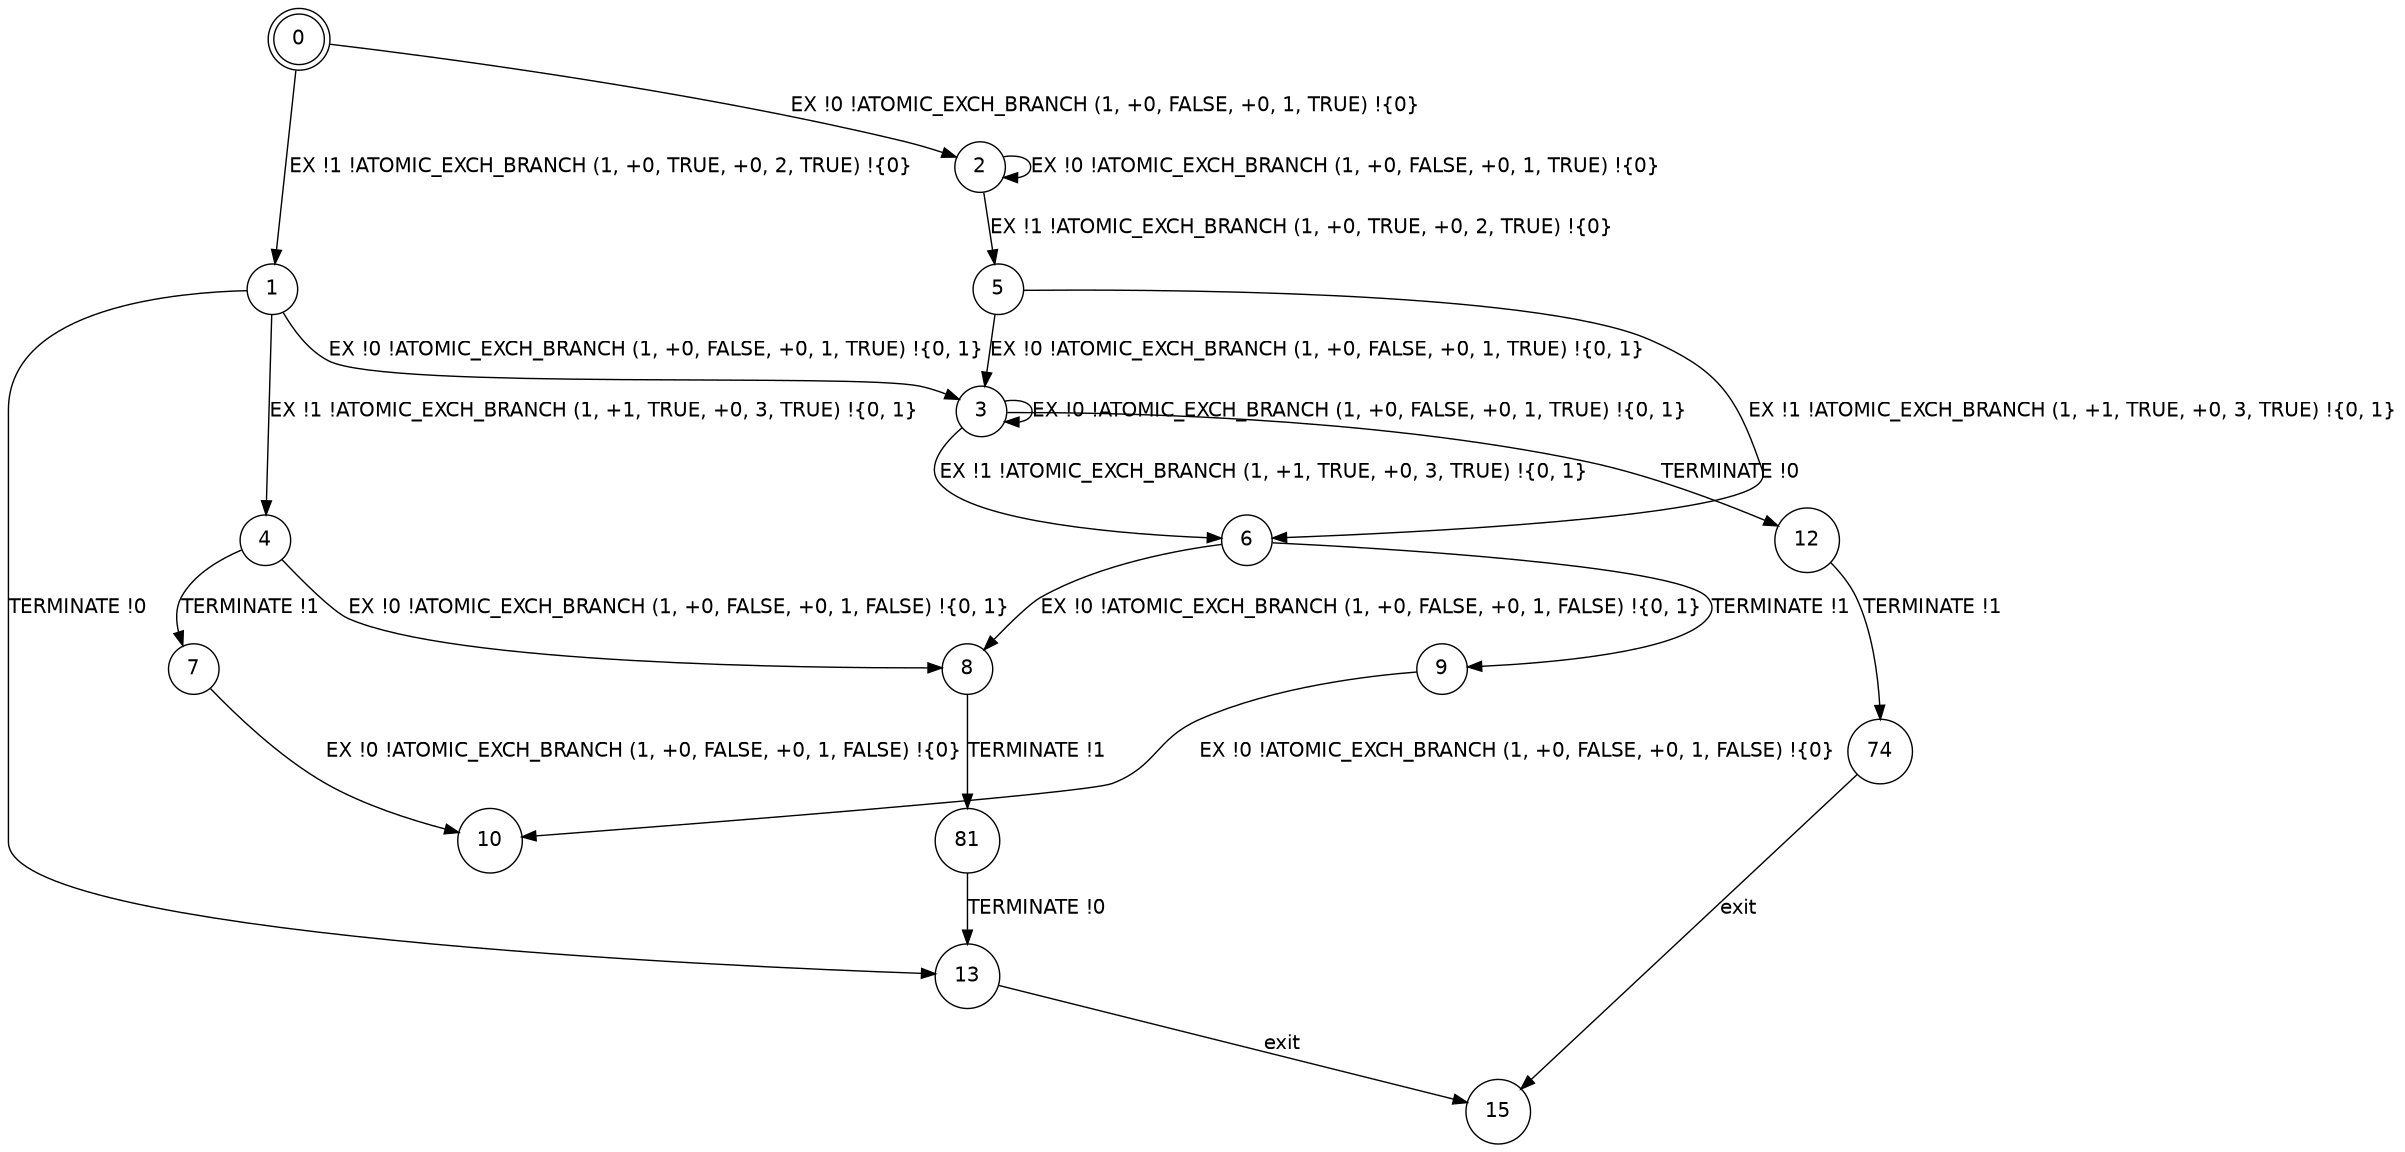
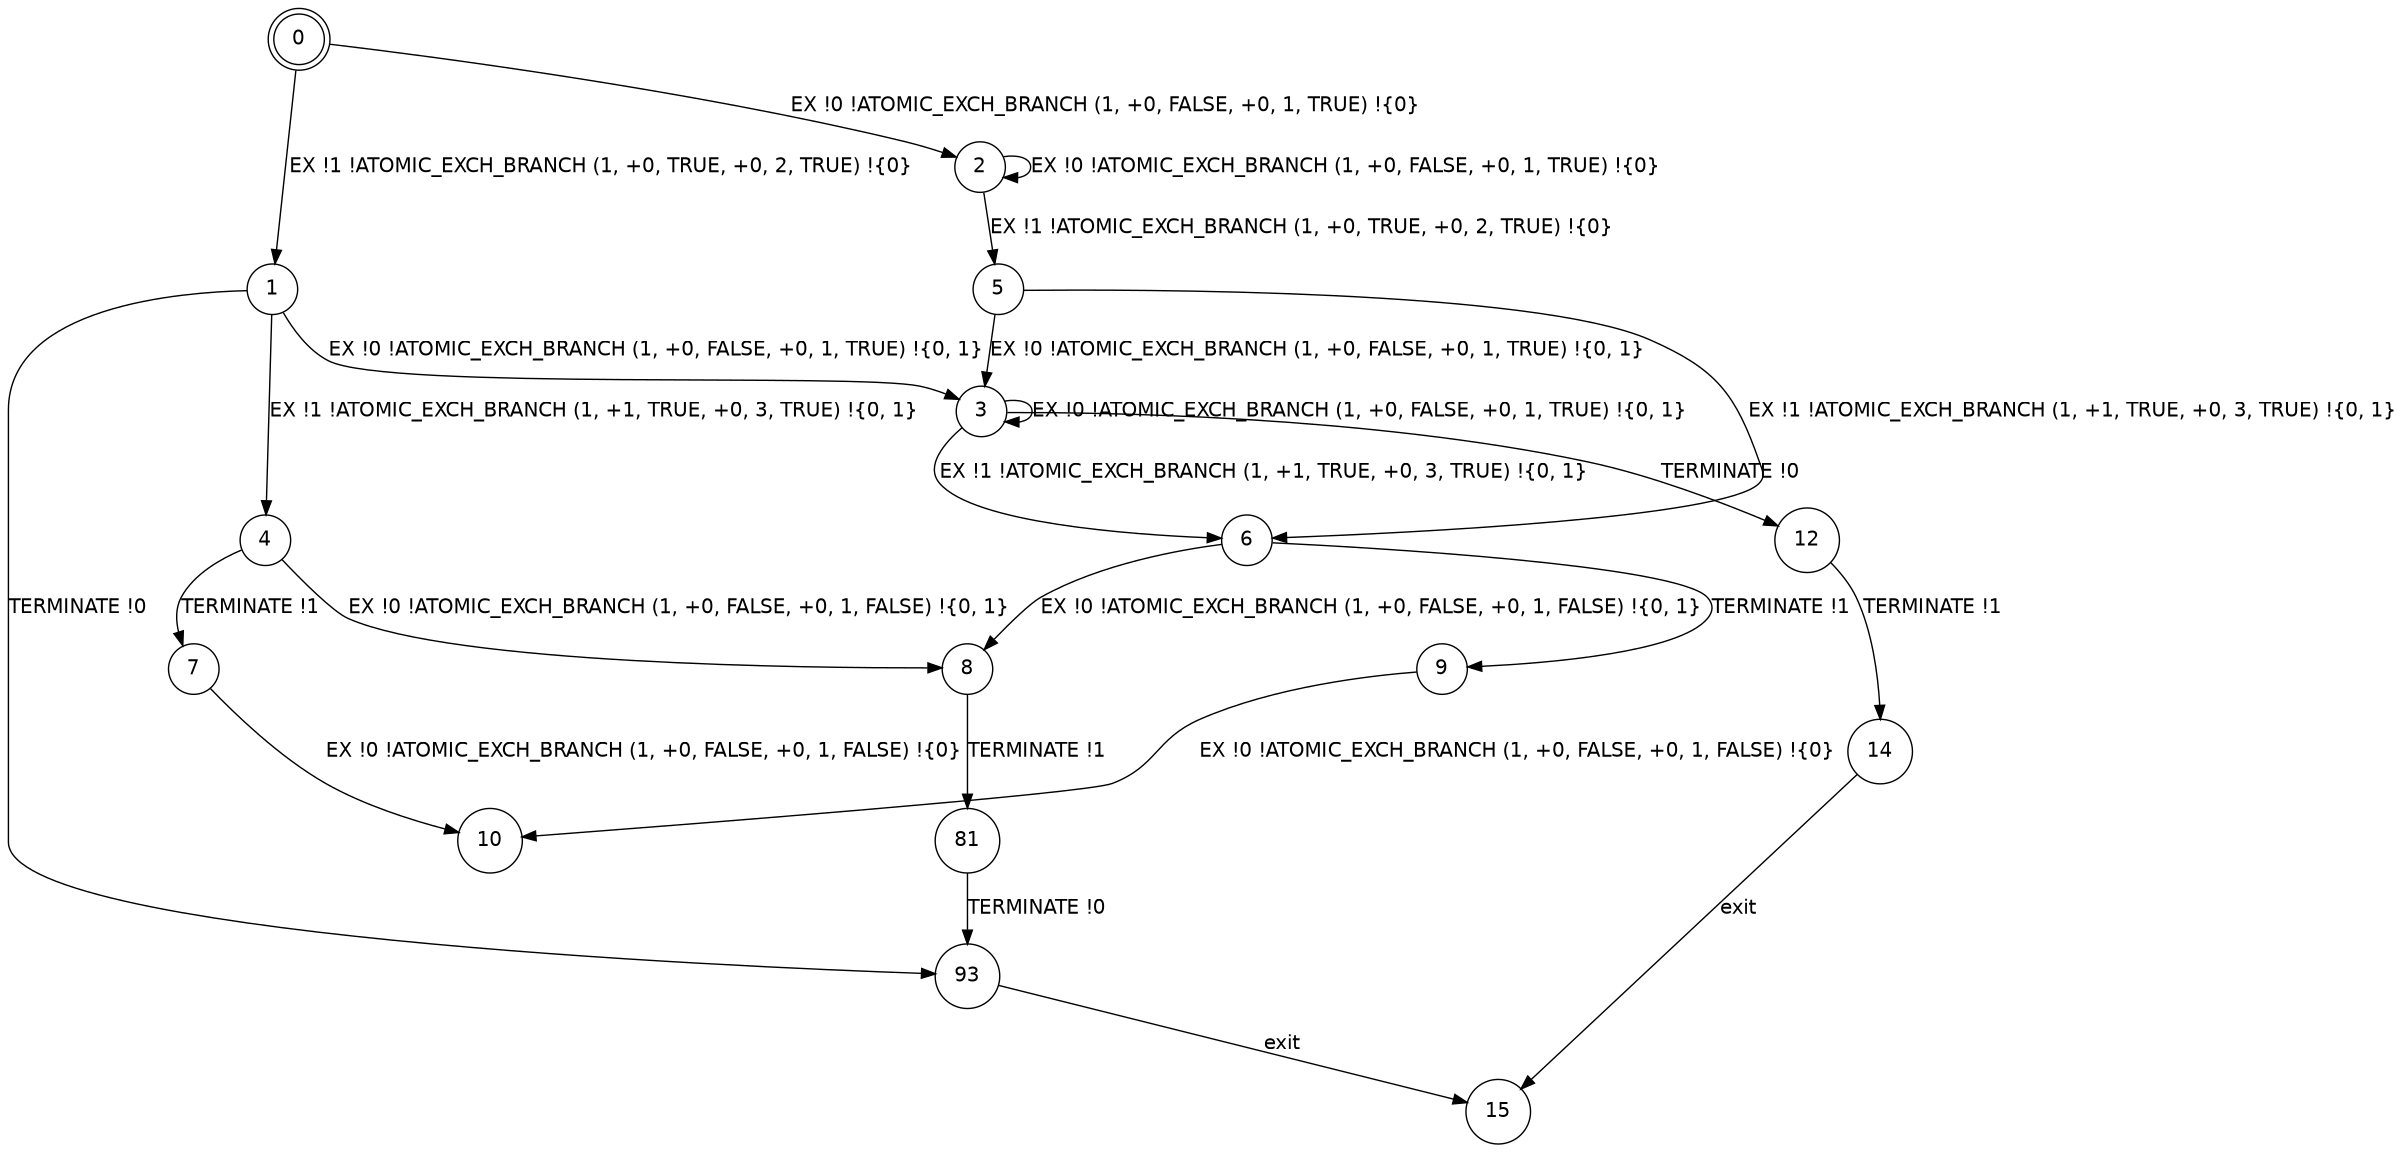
node "74": label "74" -> "14"
node "13": label "13" -> "93"
